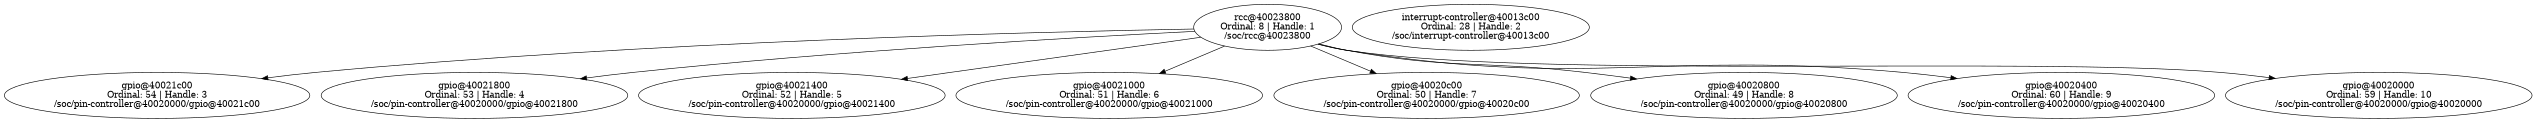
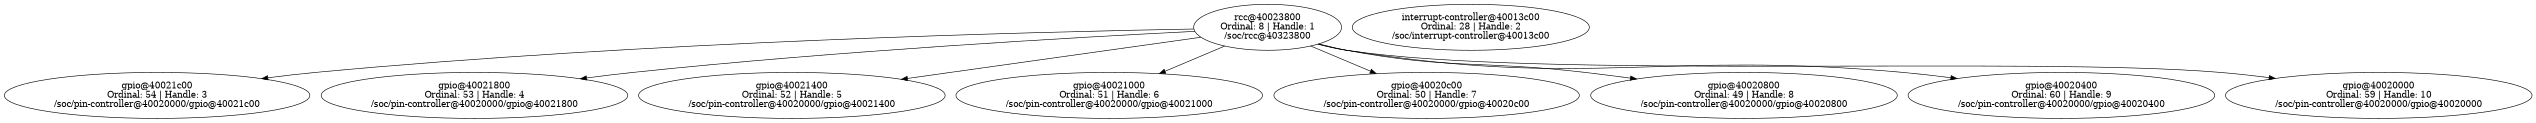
node "rcc@40023800 Ordinal: 8 | Handle: 1 /soc/rcc@40023800": label "rcc@40023800 Ordinal: 8 | Handle: 1 /soc/rcc@40023800" -> "rcc@40023800 Ordinal: 8 | Handle: 1 /soc/rcc@40323800"
